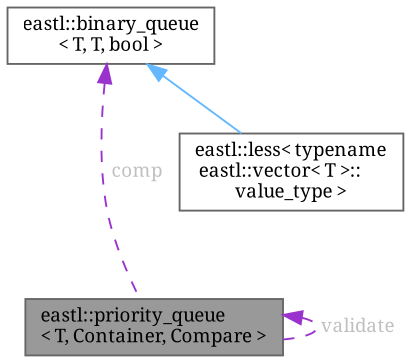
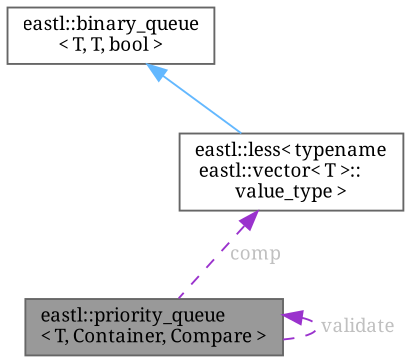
edge "eastl::priority_queue < T, Container, Compare >" -> "eastl::binary_queue < T, T, bool >": now "eastl::priority_queue < T, Container, Compare >" -> "eastl::less< typename eastl::vector< T >:: value_type >"
